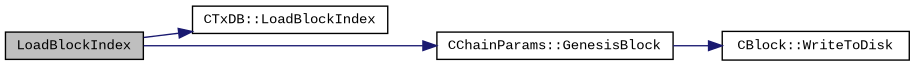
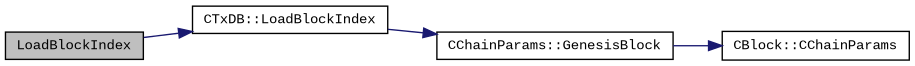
edge "LoadBlockIndex" -> "CChainParams::GenesisBlock": now "CTxDB::LoadBlockIndex" -> "CChainParams::GenesisBlock"
node "CBlock::WriteToDisk": label "CBlock::WriteToDisk" -> "CBlock::CChainParams"
